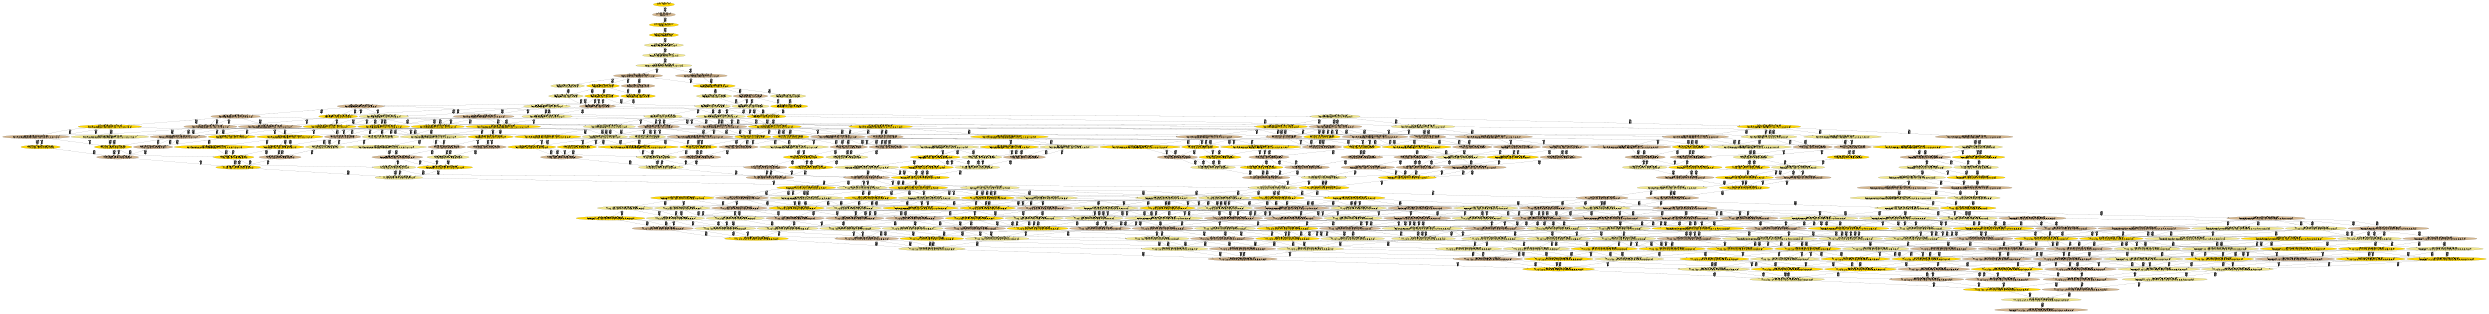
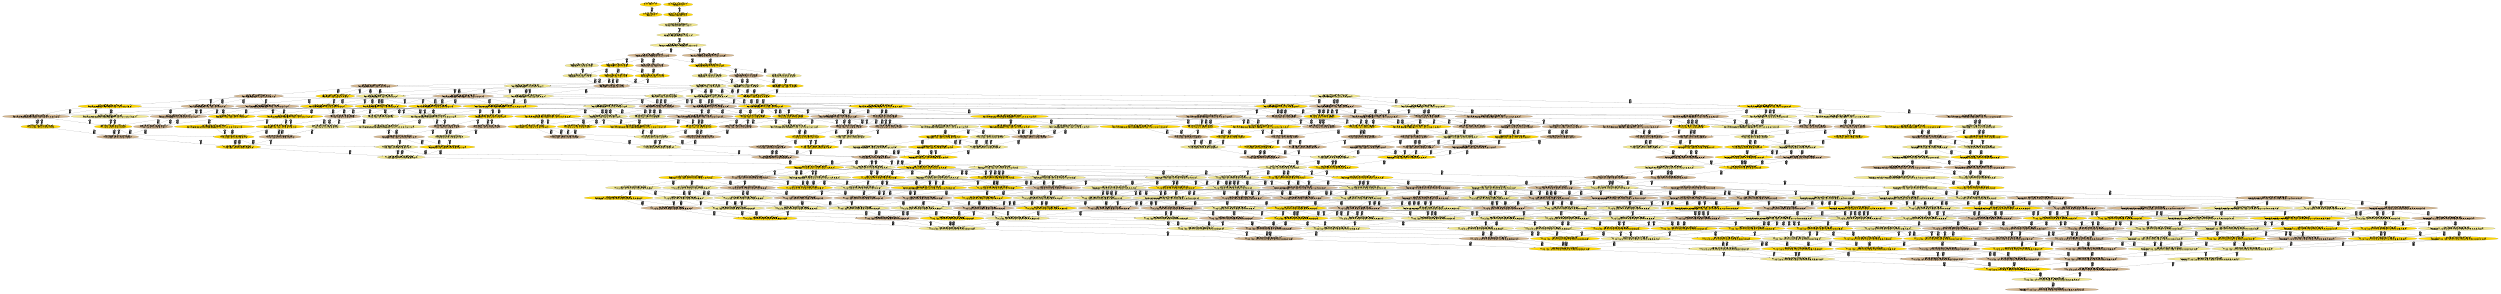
node "S1: [0, 0] [0, 0] [0, 0] [21, 27] {T0J0:21-27}{1}": fillcolor tan -> gold
edge "S1: [0, 0] [0, 0] [0, 0] [21, 27] {T0J0:21-27}{1}" -> "S2: [21, 21] [21, 21] [21, 27] [88, 111] {T0J1:88-111}{1, 2}": removed, label "T0 J1 DL=3950 ES=21 LS=27 EF=88 LF=111"
